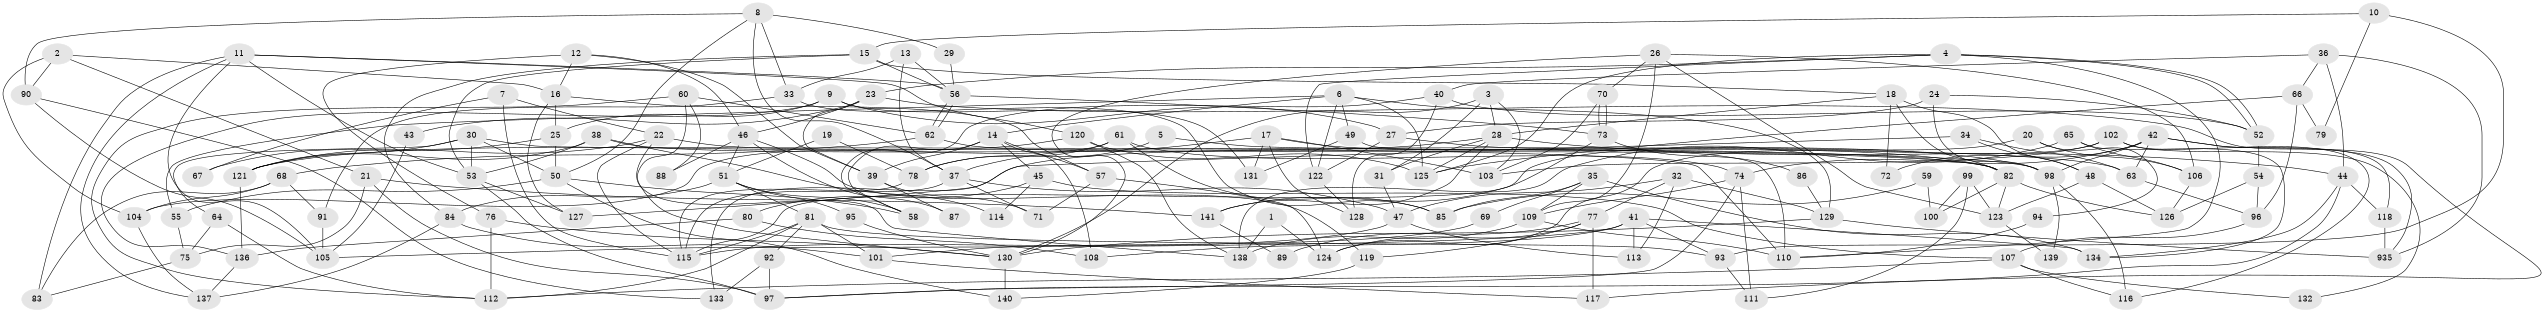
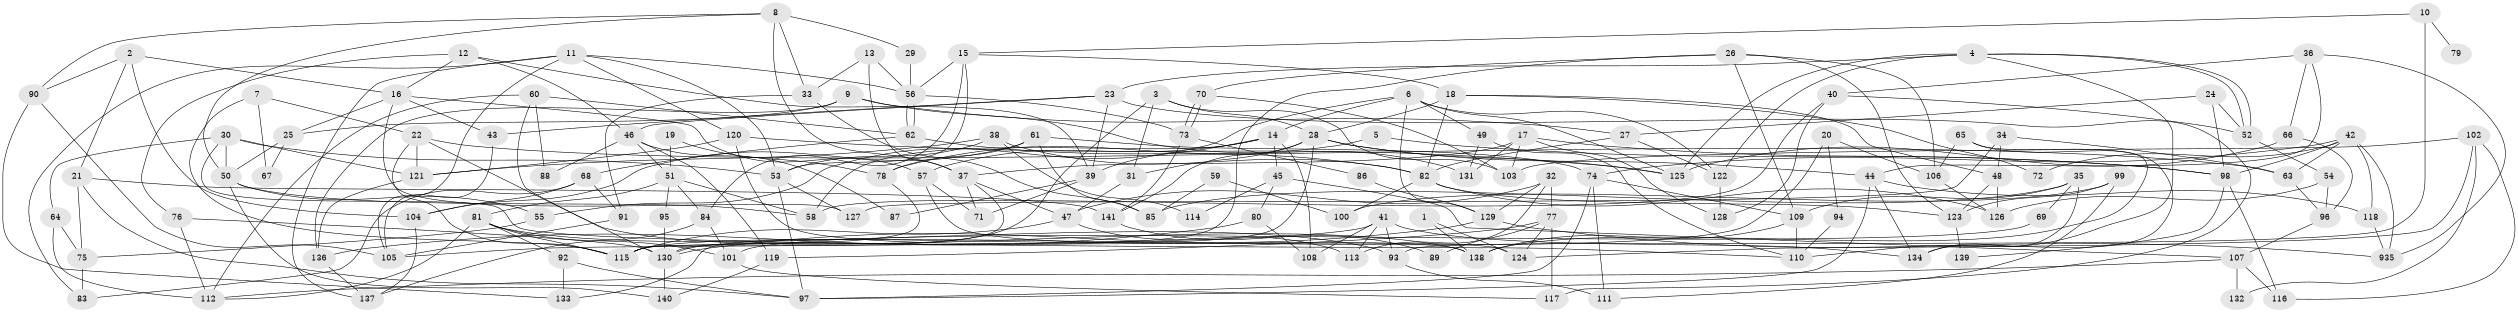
edge "66" -- "79": removed
edge "16" -- "43": added
